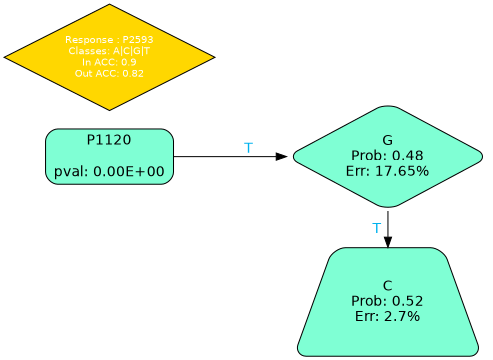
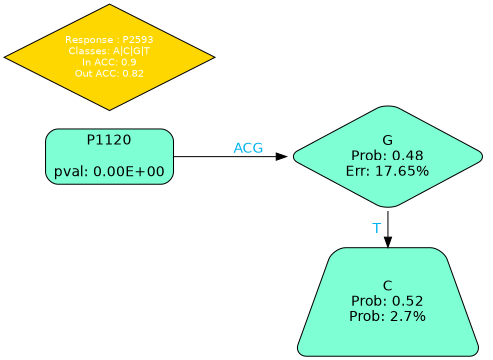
edge "P1120 pval: 0.00E+00" -> "G Prob: 0.48 Err: 17.65%": label "T" -> "ACG"
node "C Prob: 0.52 Err: 2.7%": label "C Prob: 0.52 Err: 2.7%" -> "C Prob: 0.52 Prob: 2.7%"
